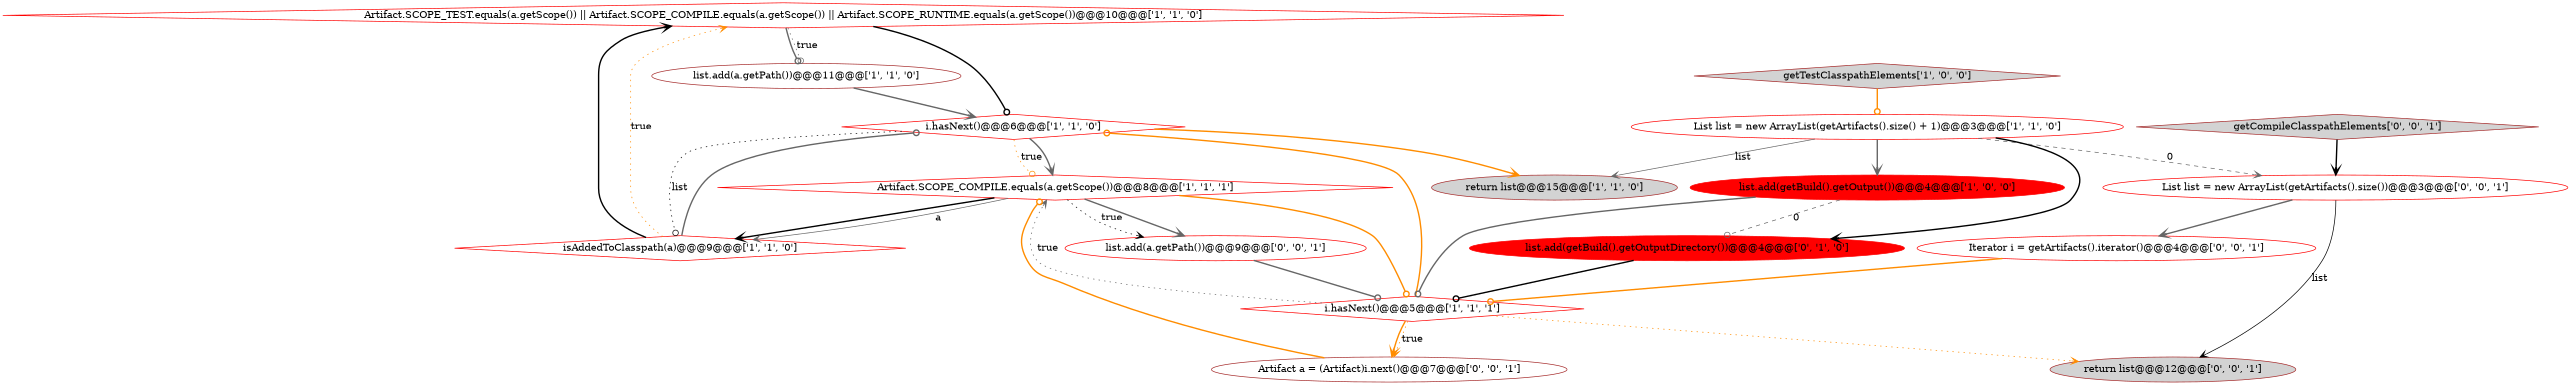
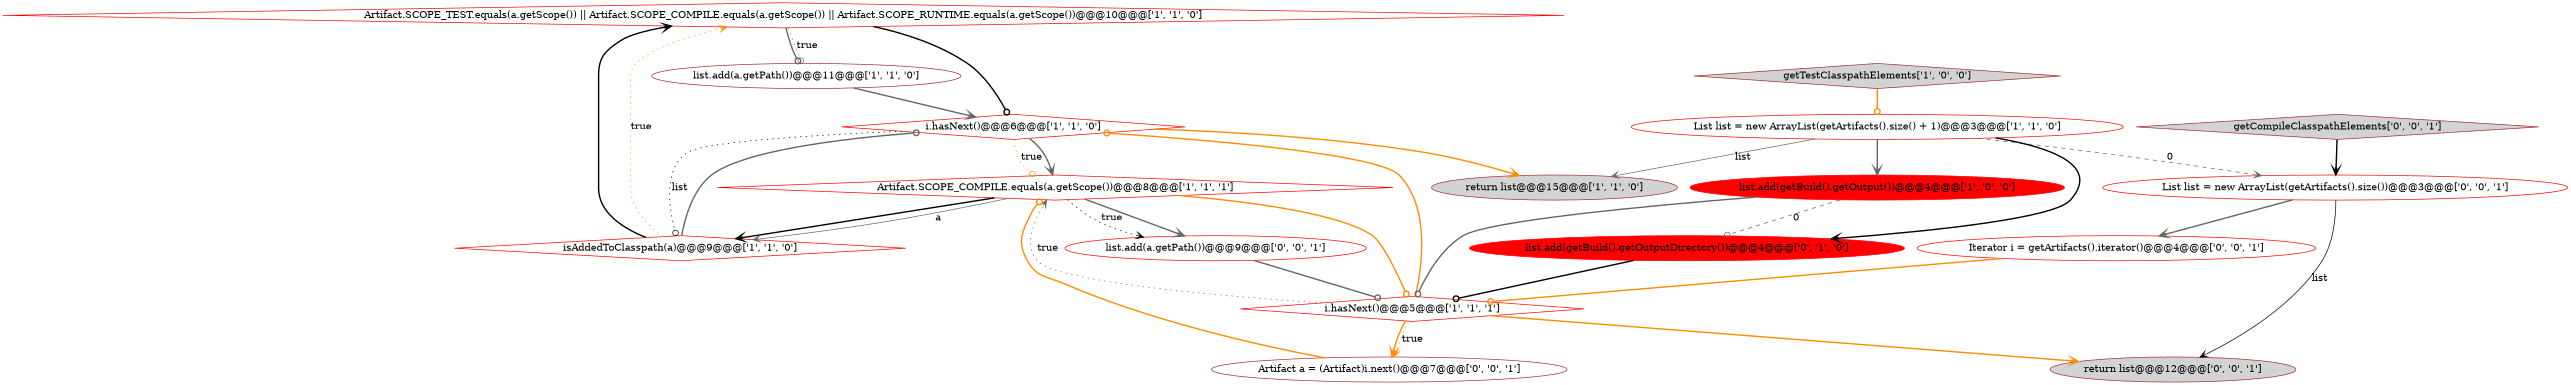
edge "i.hasNext()@@@5@@@['1', '1', '1']" -> "return list@@@12@@@['0', '0', '1']": style dotted -> bold
